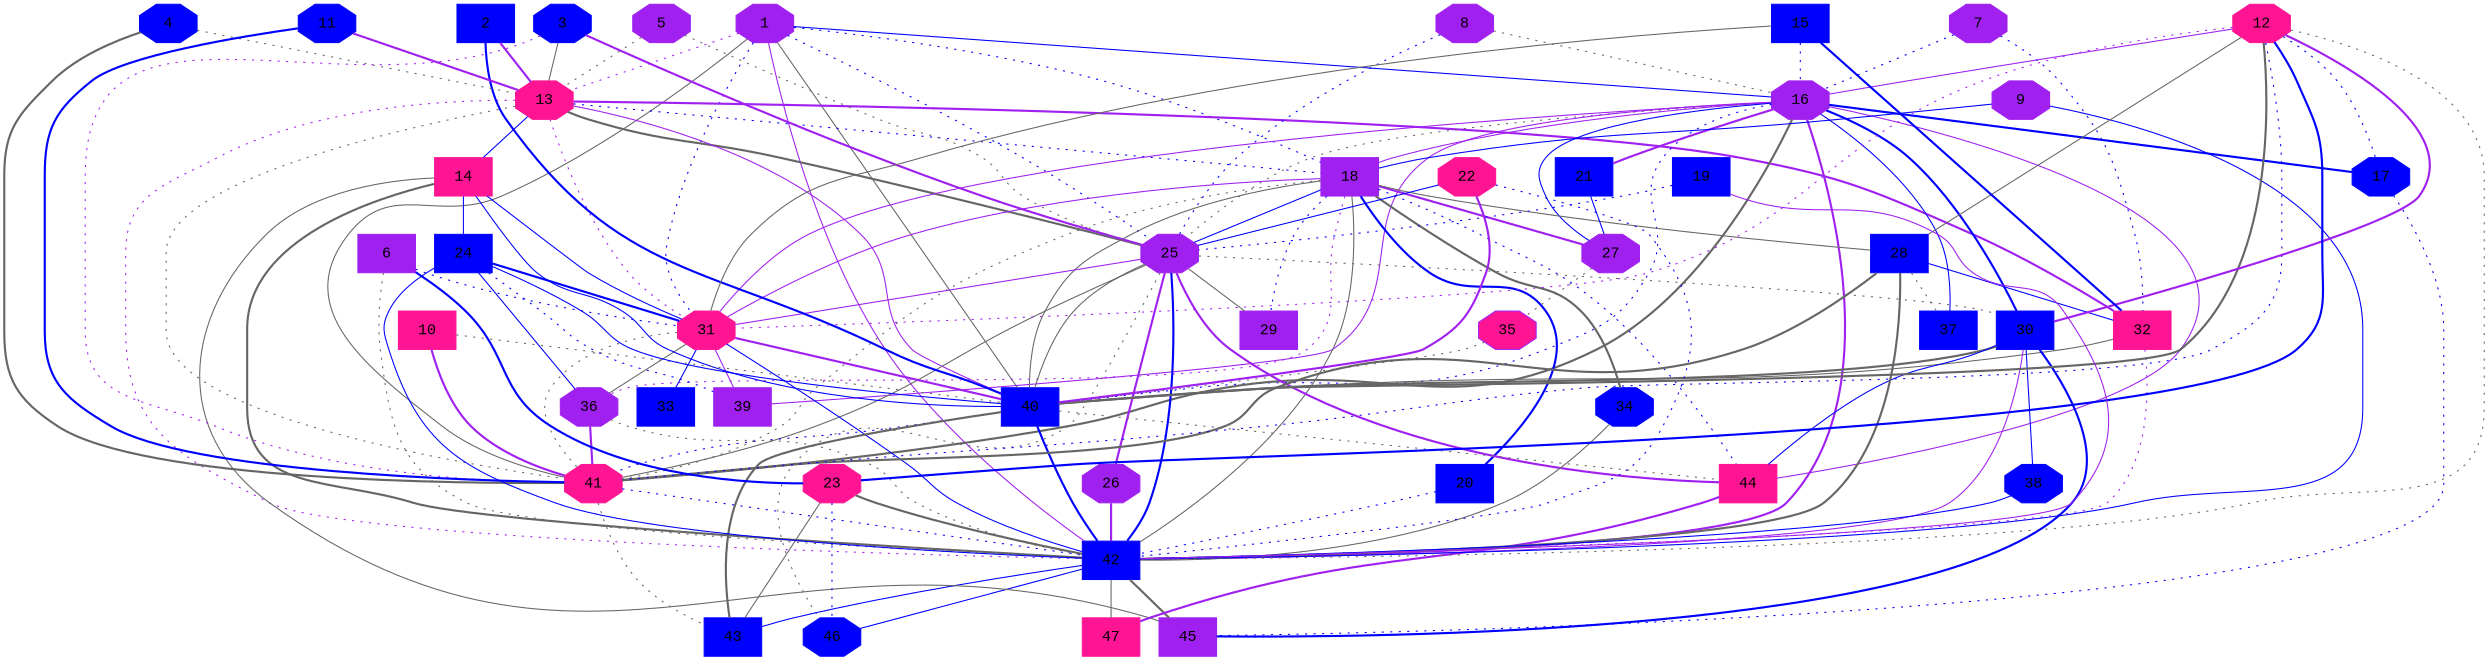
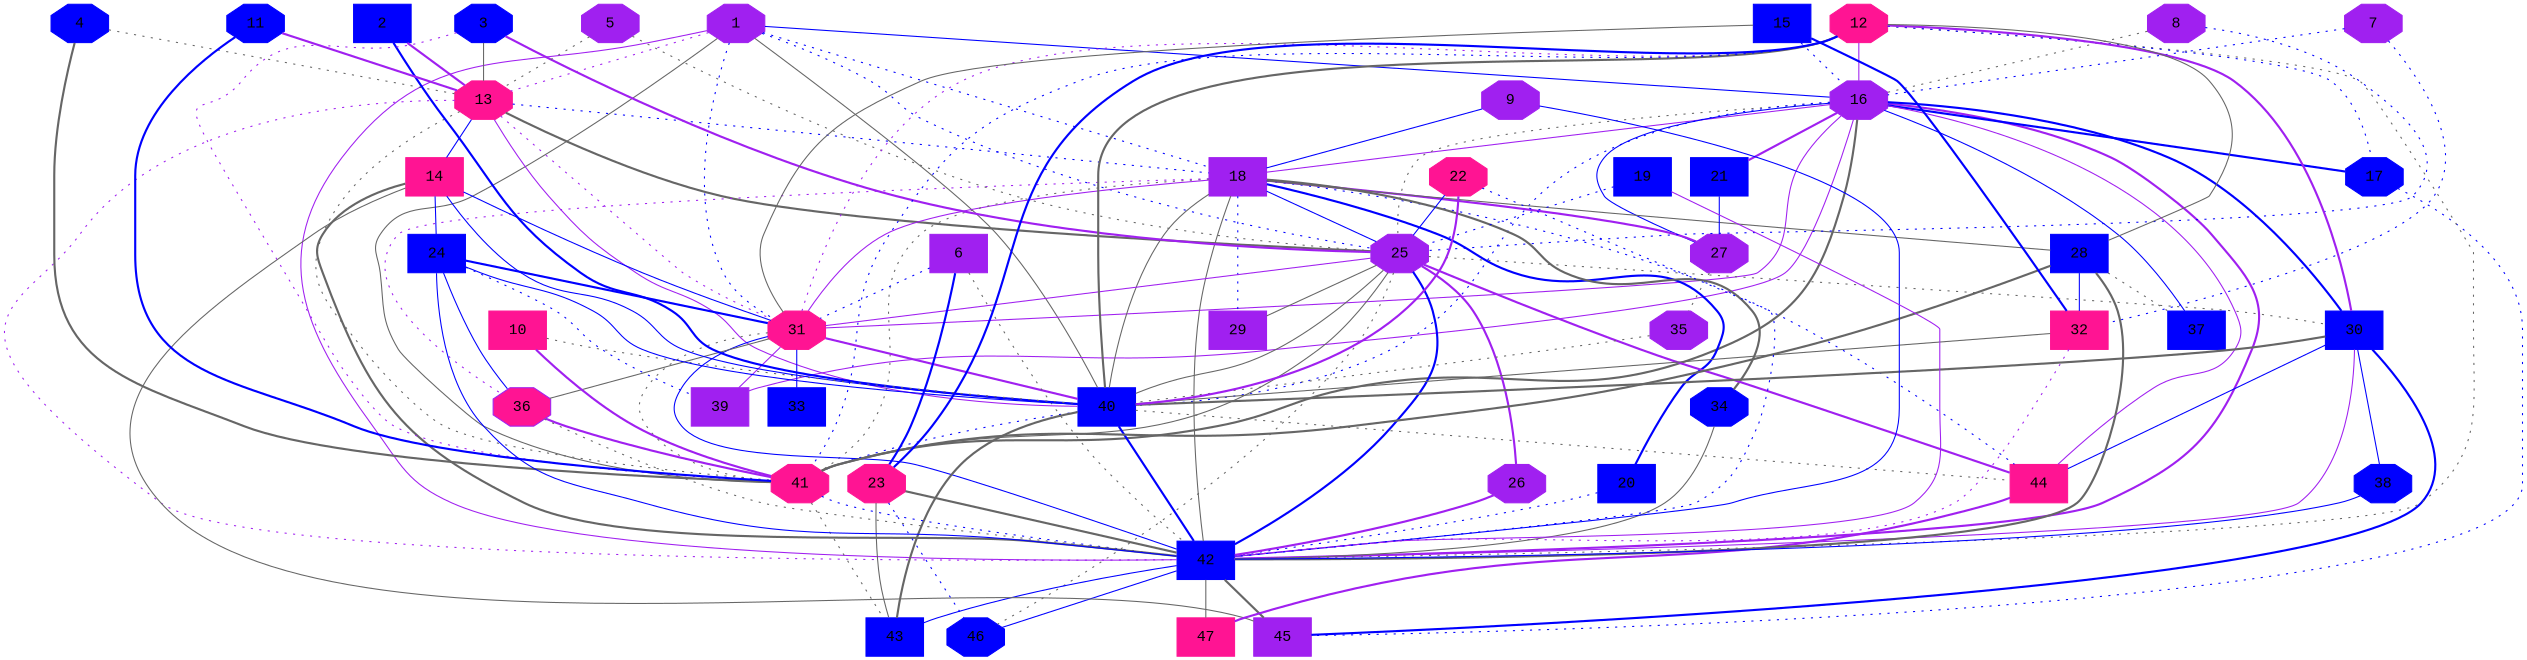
edge "13" -- "32": removed
node "35": fillcolor deeppink -> purple
node "36": fillcolor purple -> deeppink
